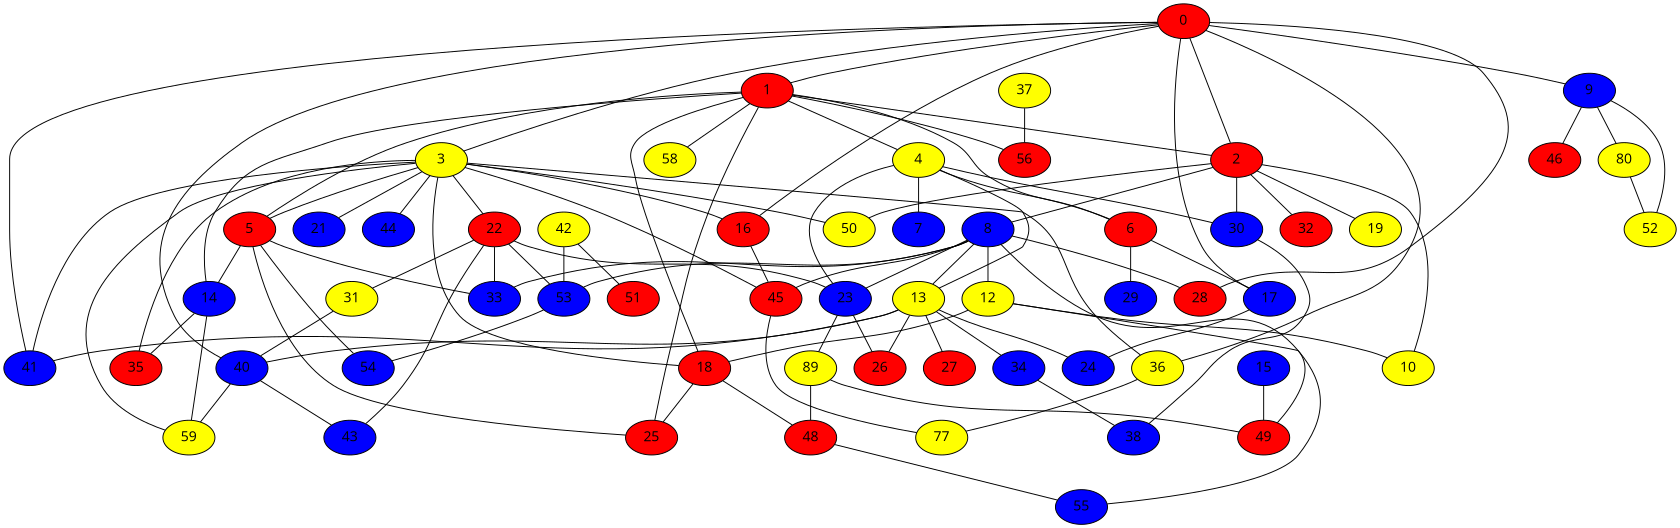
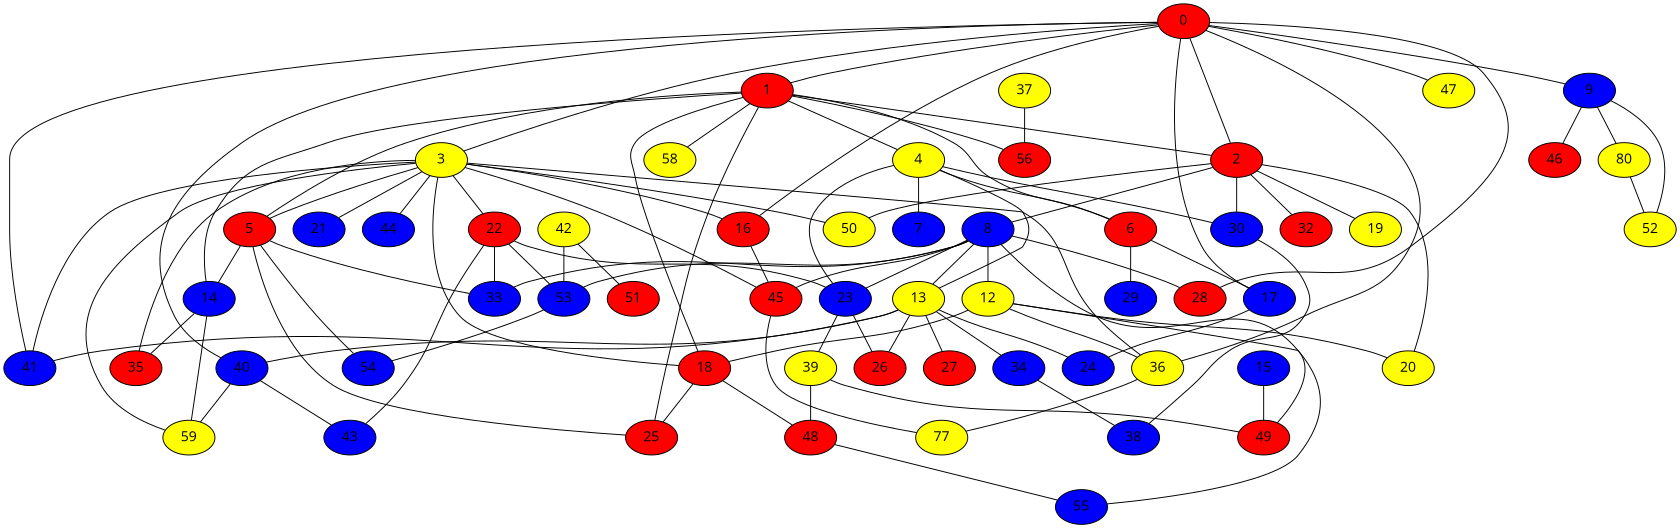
node "47": added
node "31": removed
edge "12" -- "36": added
node "89": label "89" -> "39"
node "10": label "10" -> "20"
